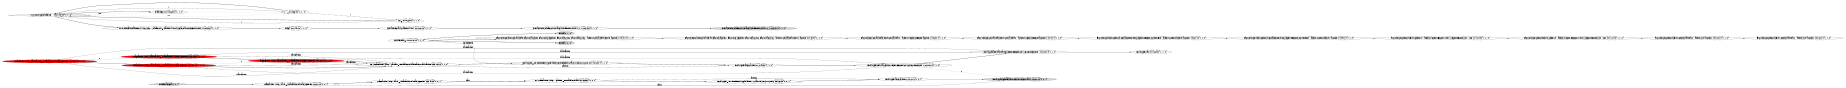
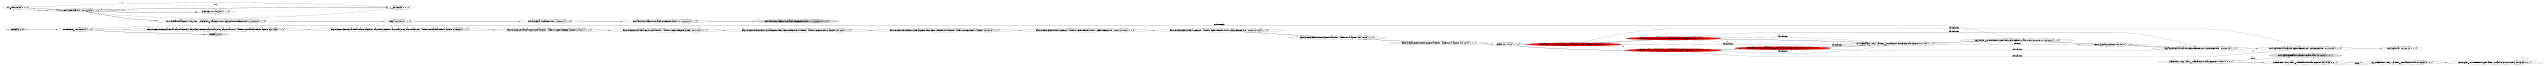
edge "i++@@@25@@@['1', '1', '0']" -> "int i = 0@@@23@@@['1', '1', '0']": reversed
node "testSeek['0', '1', '0']": shape ellipse -> diamond
edge "recordsPerFetch = 100@@@3@@@['1', '1', '0']" -> "testSeek['0', '1', '0']": reversed
node "testSeek['1', '0', '0']": shape ellipse -> diamond
node "replayAll()@@@14@@@['1', '1', '0']": added
node "recordSupplier.assign(partitions)@@@7@@@['0', '0', '1']": removed
node "testSeekUnassigned['0', '0', '1']": removed
